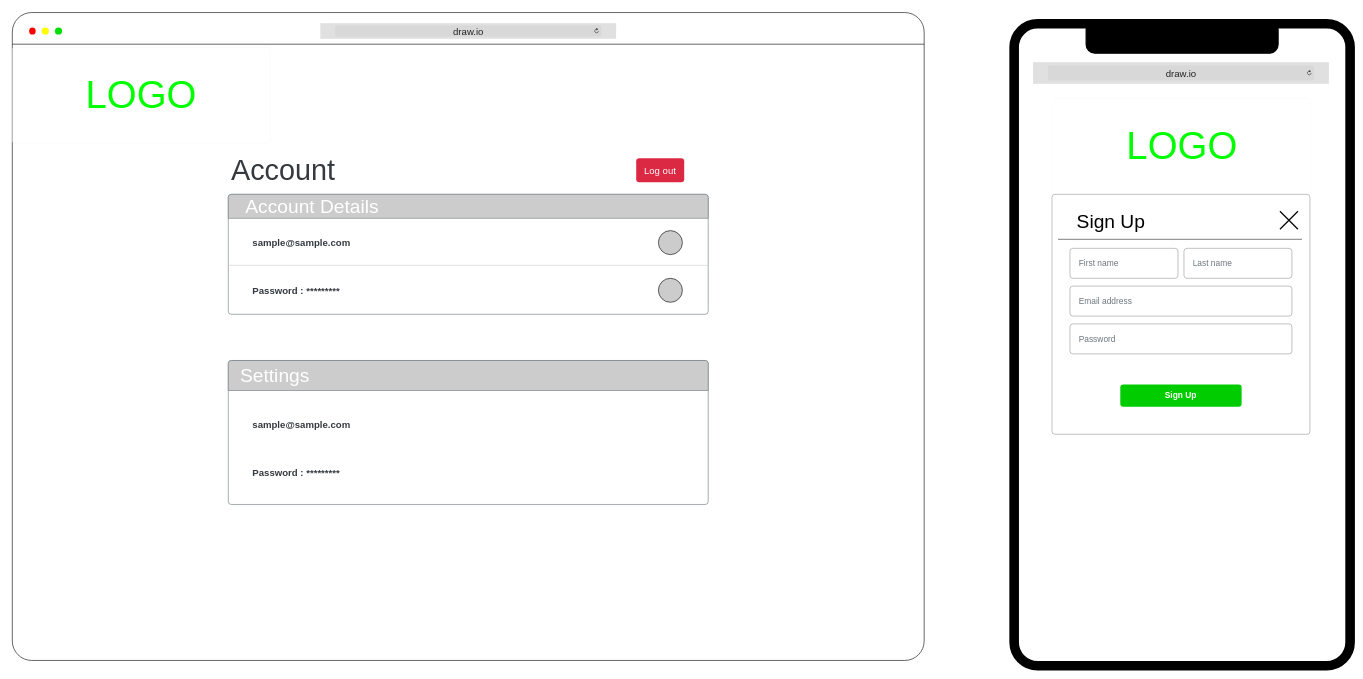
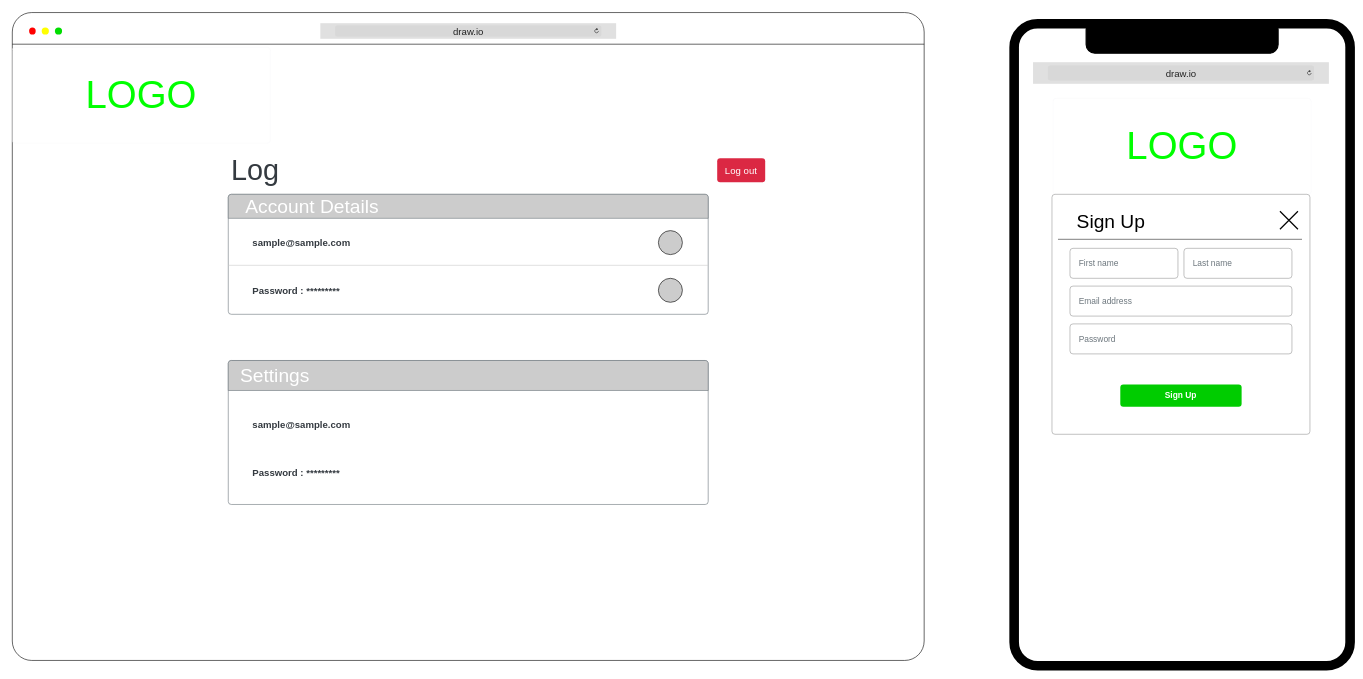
node "Account": label "Account" -> "Log"
node "Log out": moved (660, 170) -> (741, 170)
